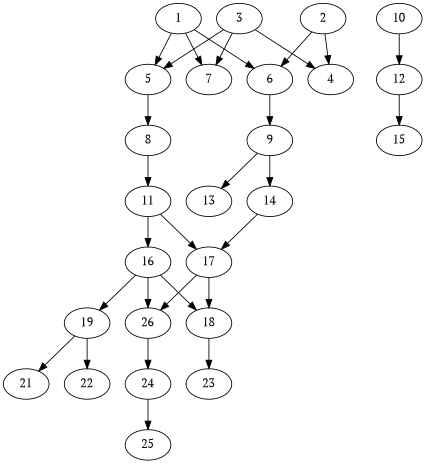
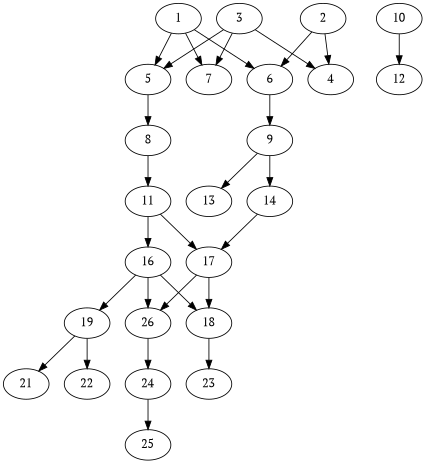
node "15": removed
